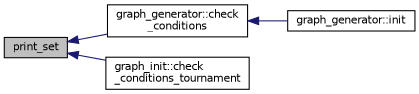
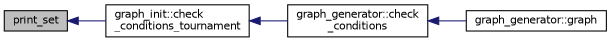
node "graph_generator::init": label "graph_generator::init" -> "graph_generator::graph"
edge "graph_generator::check _conditions" -> "print_set": now "graph_generator::check _conditions" -> "graph_init::check _conditions_tournament"
